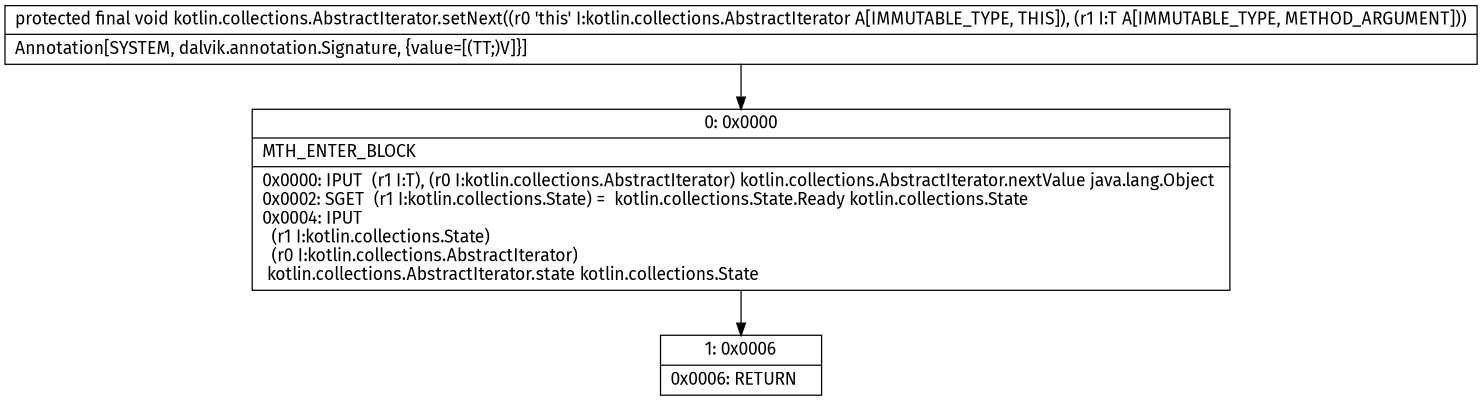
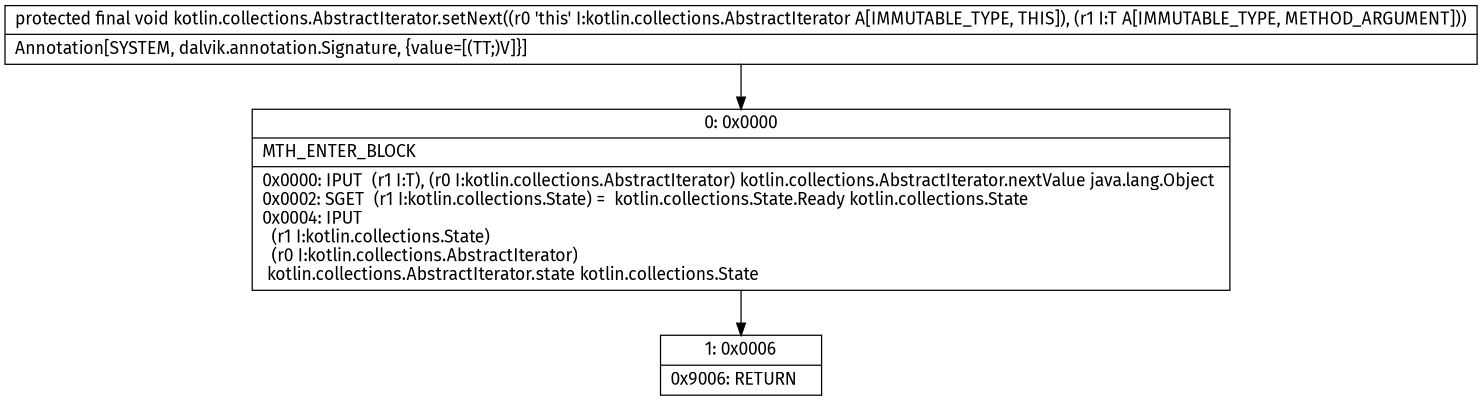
node "1: 0x0006": text "0x0006: RETURN" -> "0x9006: RETURN"
